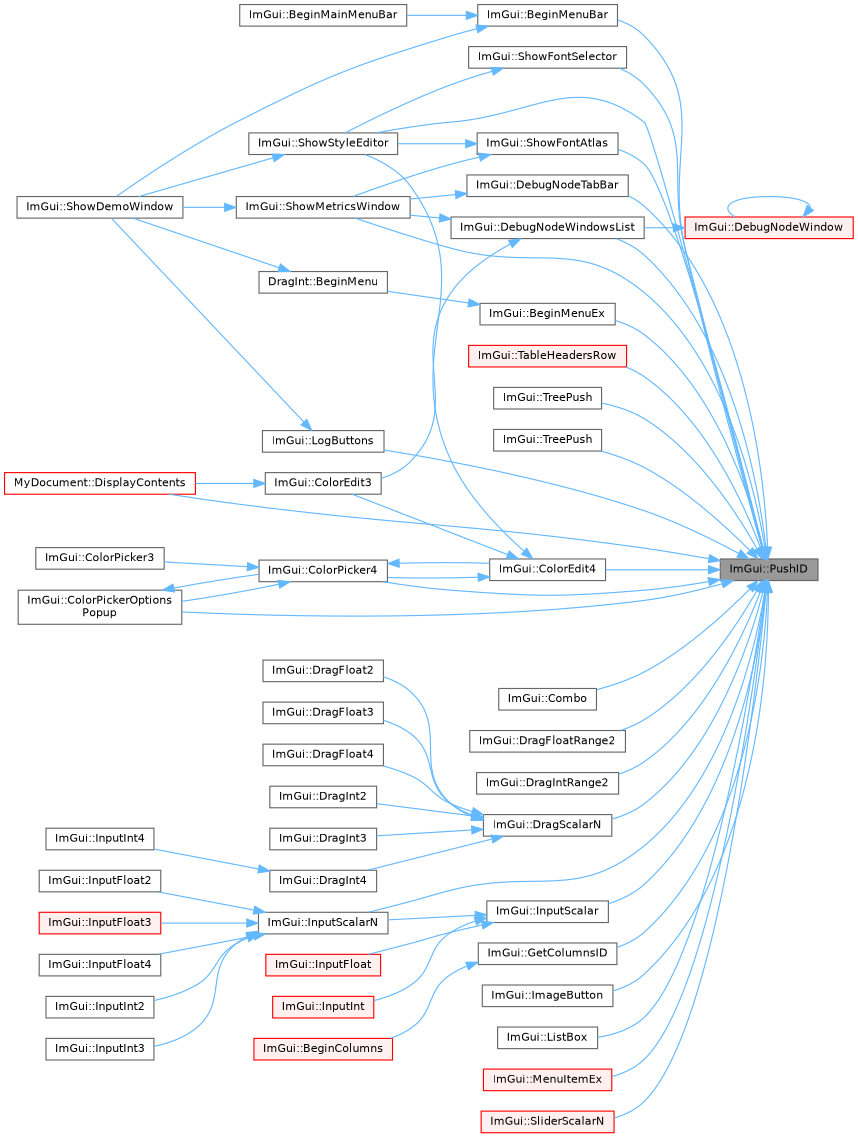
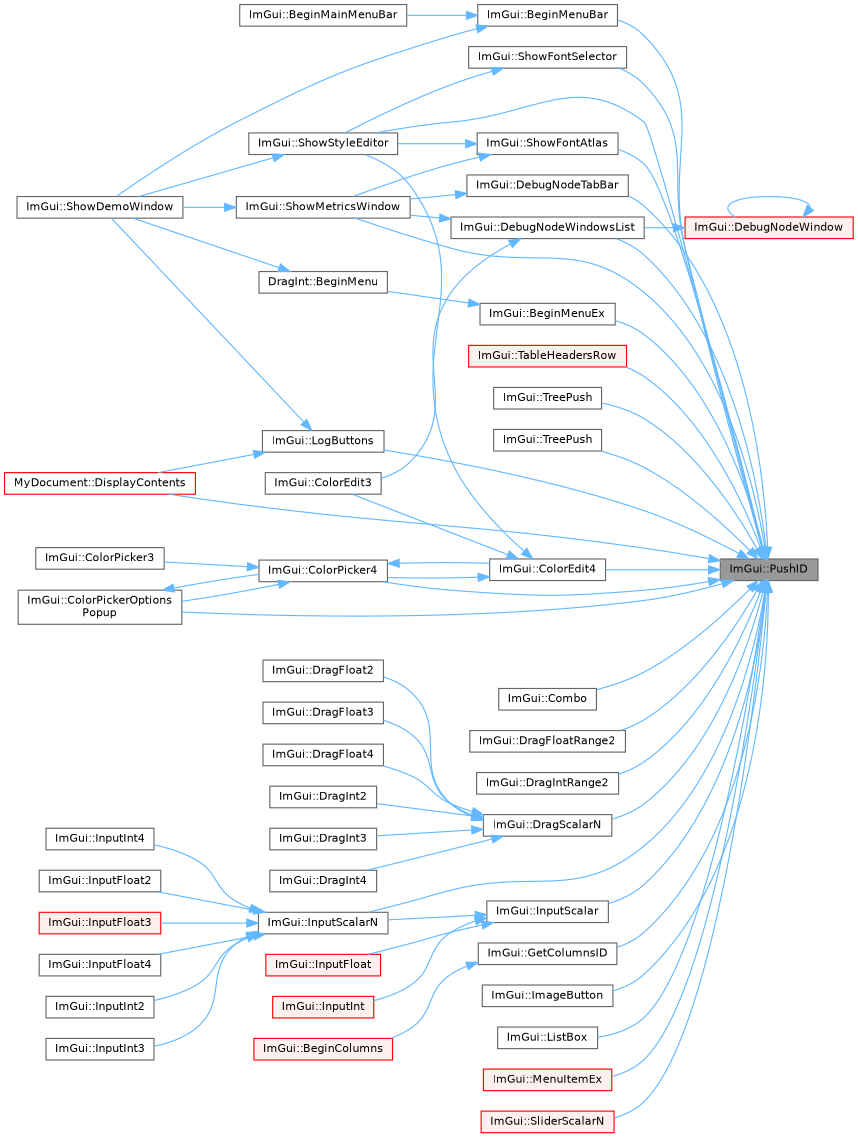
edge "MyDocument::DisplayContents" -> "ImGui::ColorEdit3": now "MyDocument::DisplayContents" -> "ImGui::LogButtons"
edge "ImGui::InputInt4" -> "ImGui::DragInt4": now "ImGui::InputInt4" -> "ImGui::InputScalarN"
